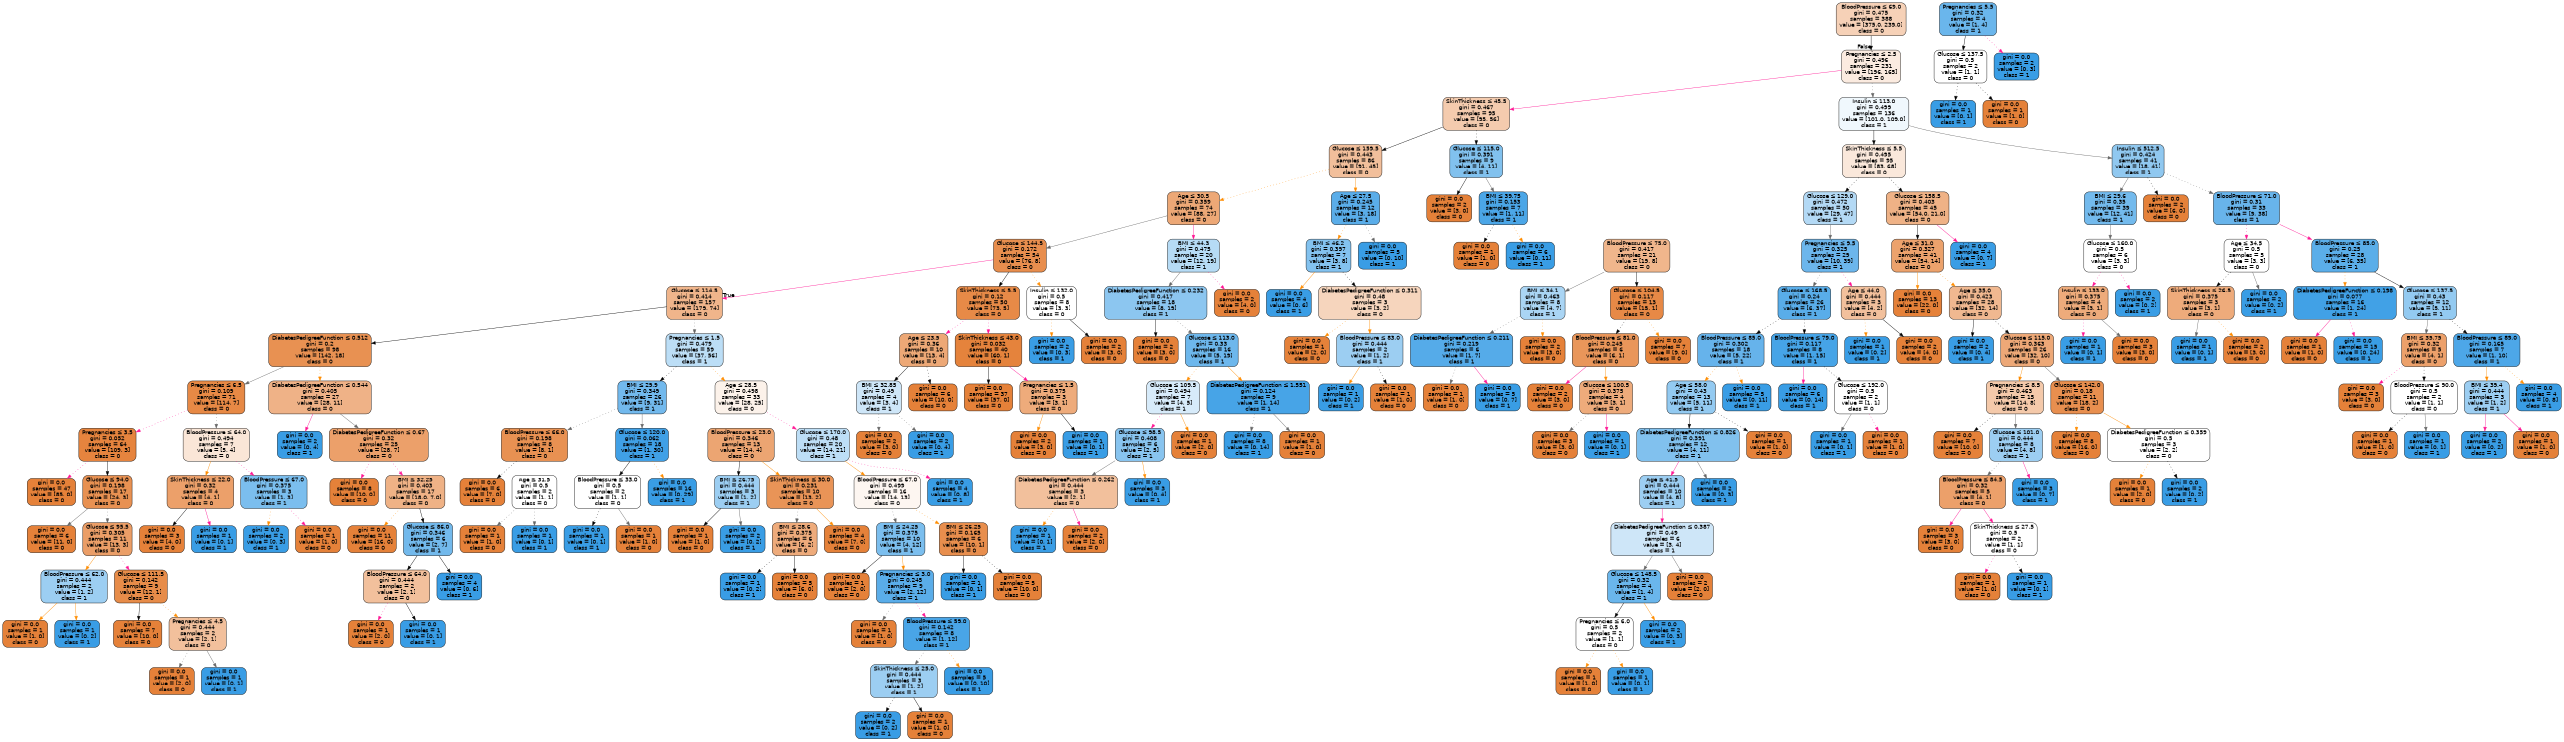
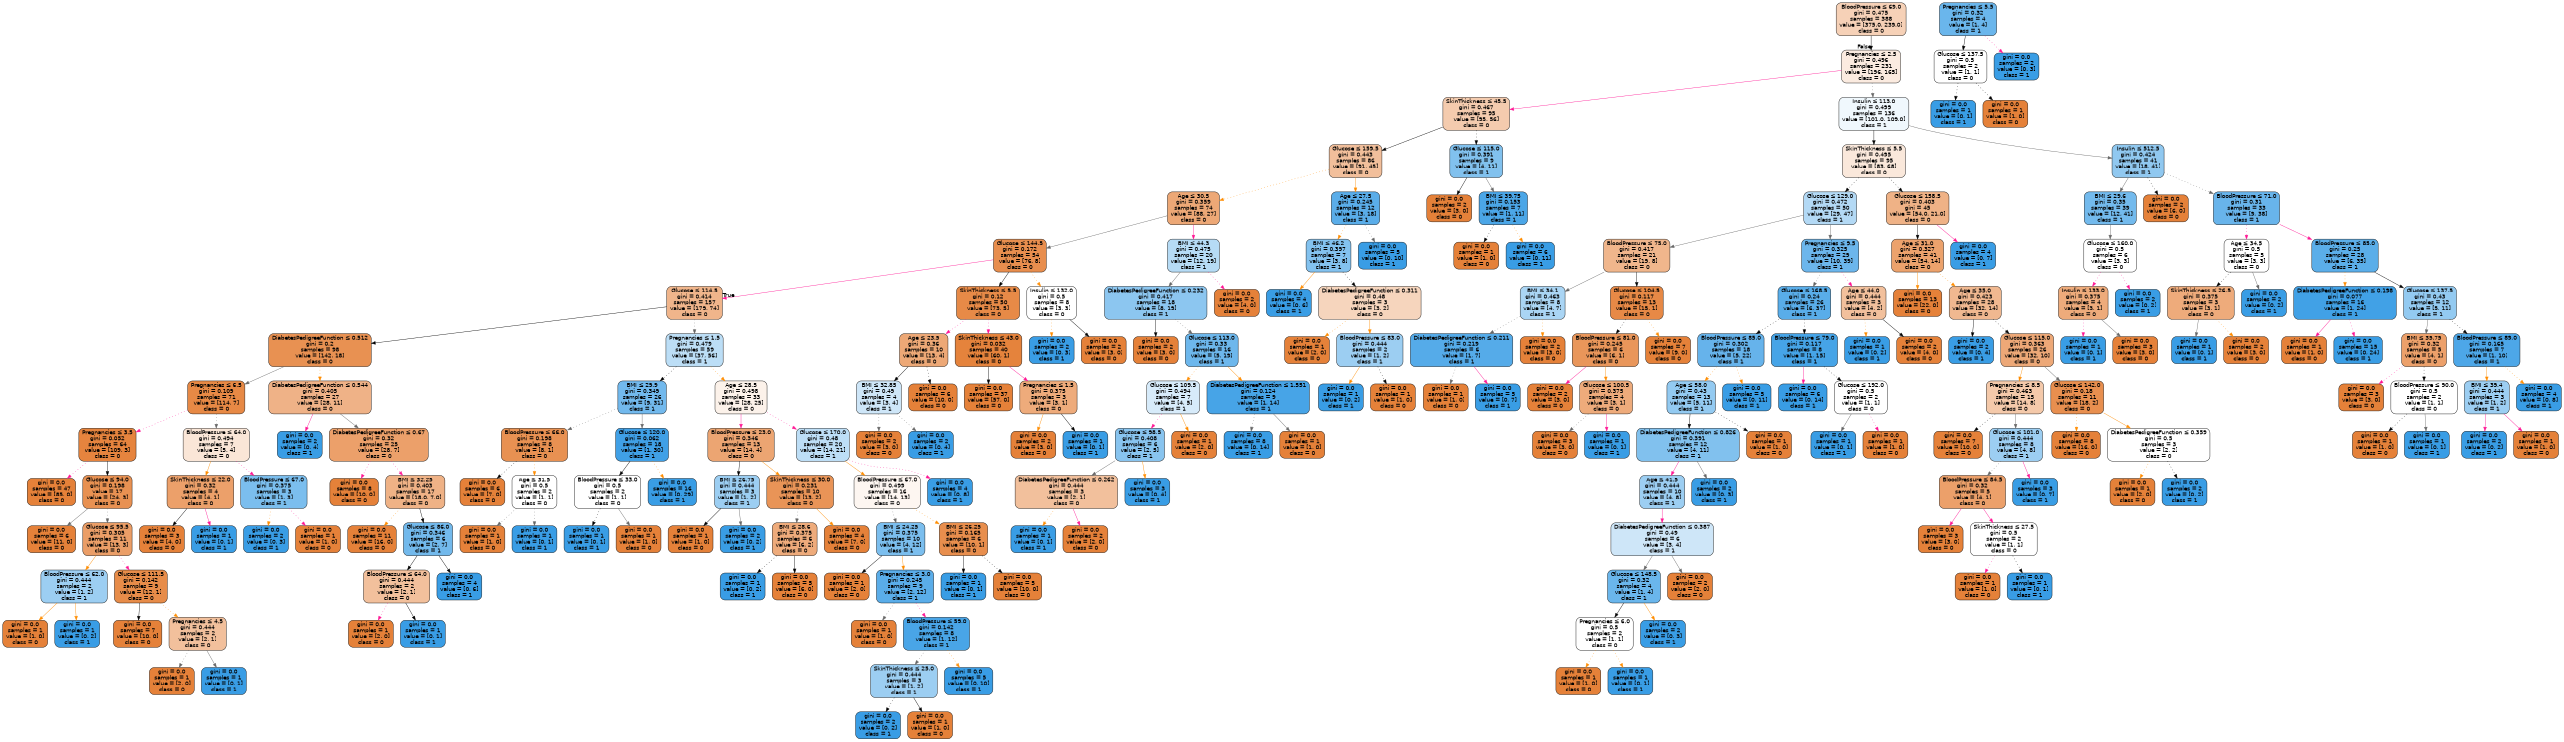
node "Glucose ≤ 158.5": text "samples = 45" -> "gini = 45"
edge "Glucose ≤ 129.0" -> "BloodPressure ≤ 75.0": added
edge "Age ≤ 28.5" -> "BloodPressure ≤ 23.0": added
edge "BloodPressure ≤ 66.0" -> "Age ≤ 31.5": added
node "Glucose ≤ 94.0": text "samples = 17" -> "value = 17"
